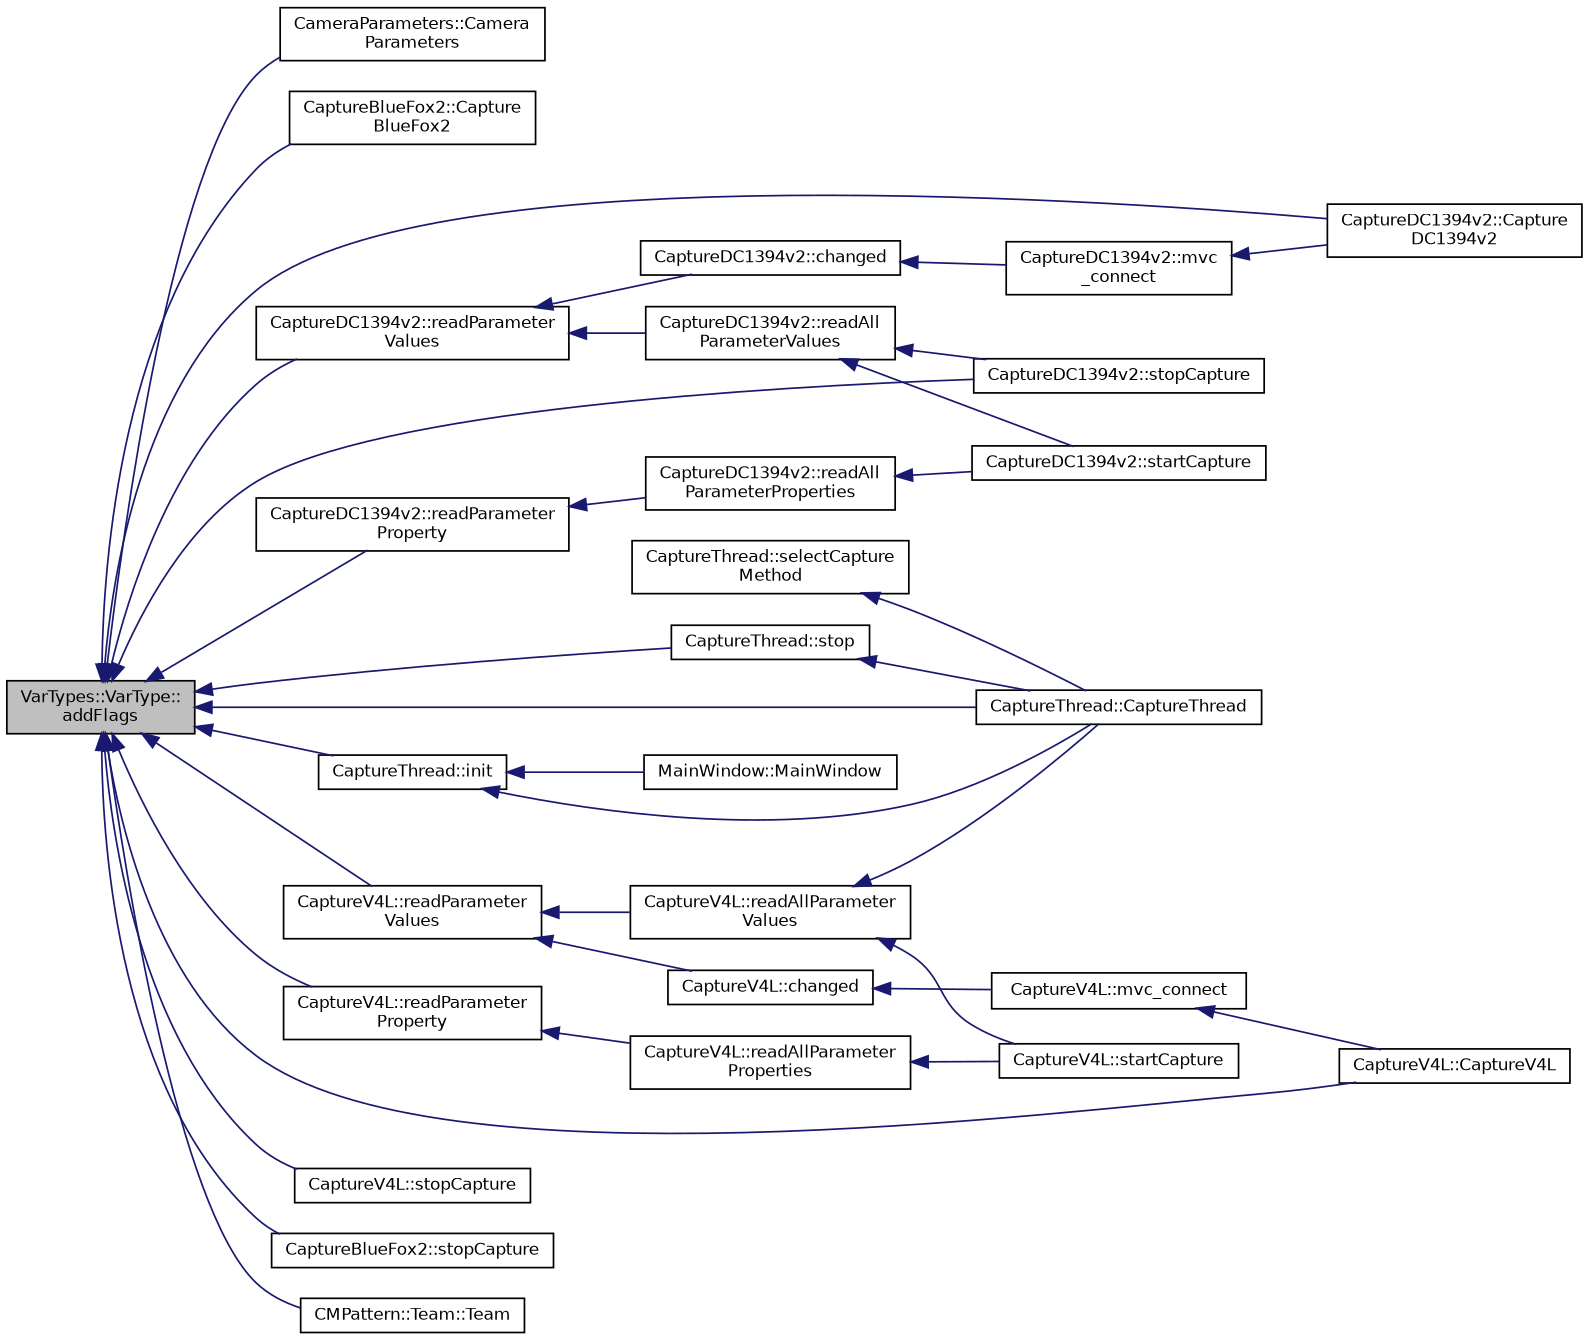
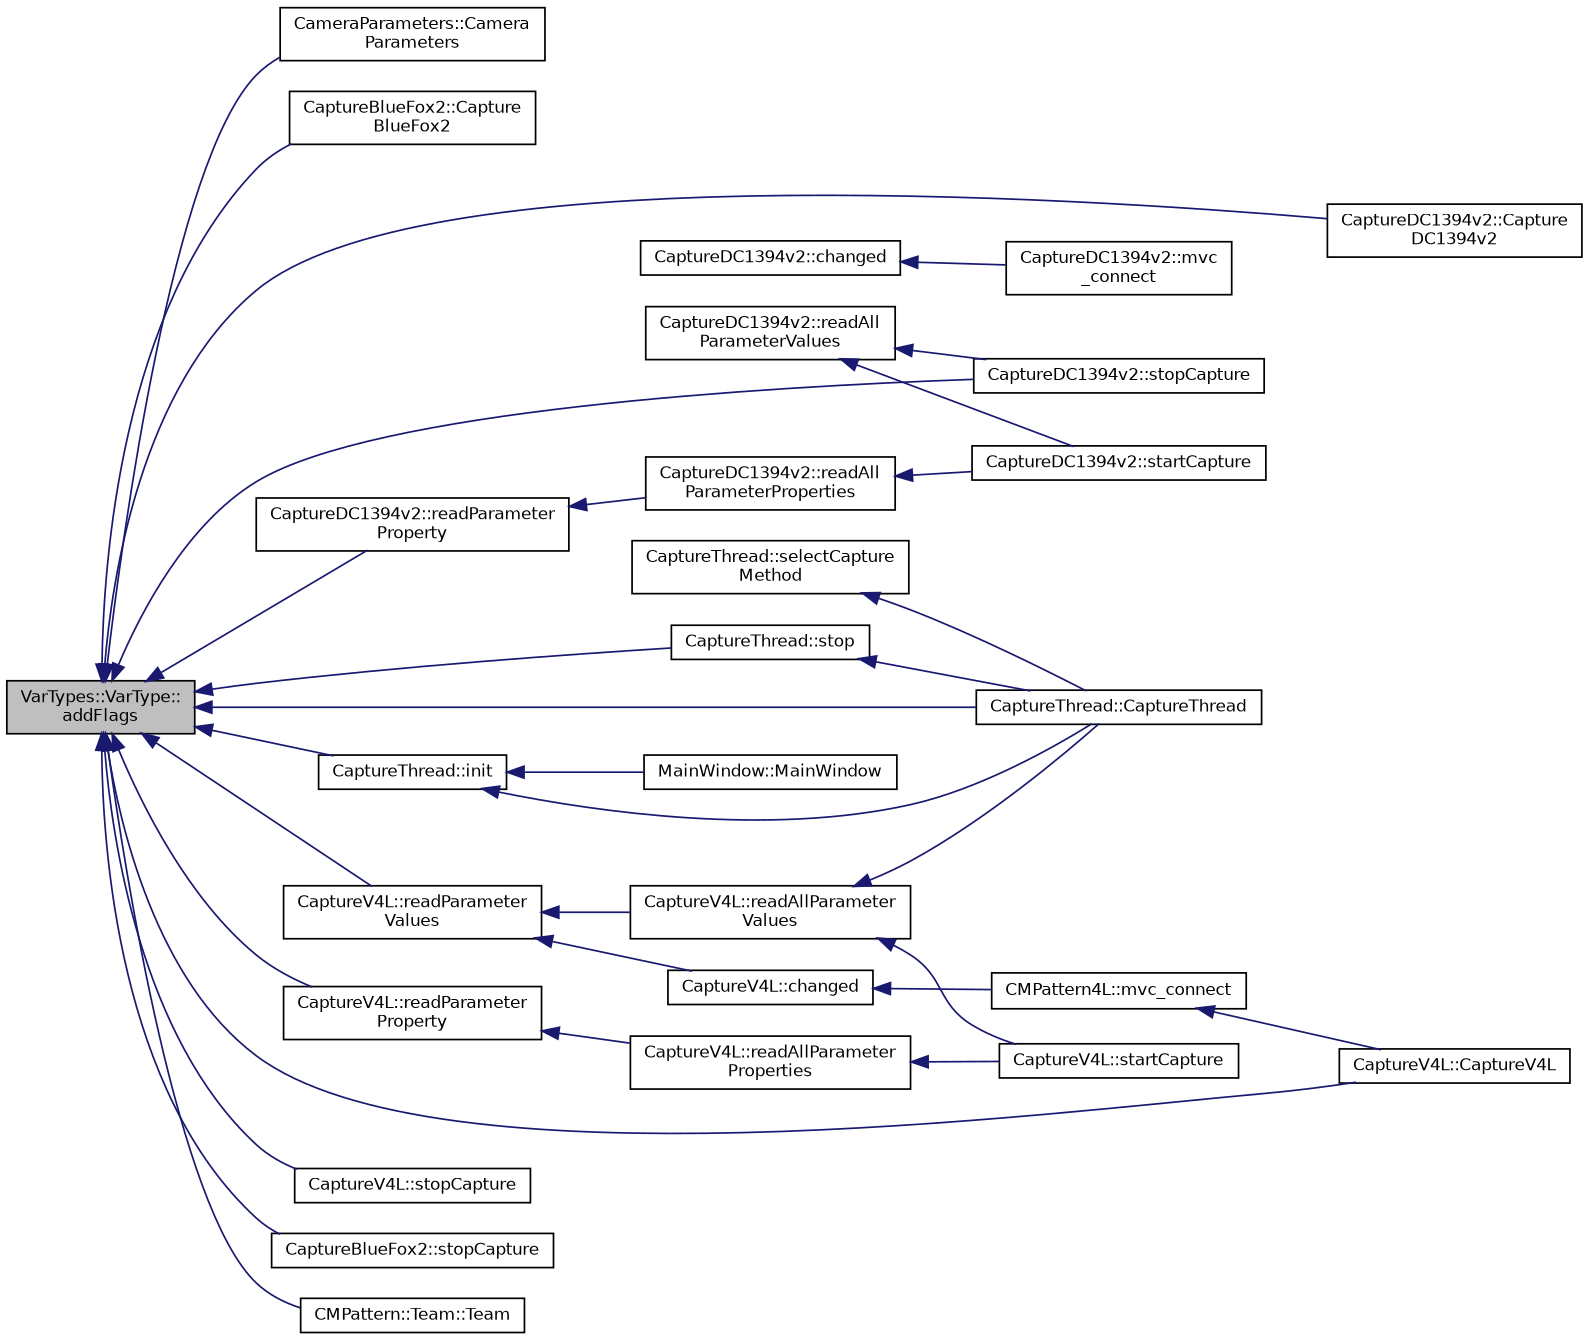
edge "CaptureDC1394v2::Capture DC1394v2" -> "CaptureDC1394v2::mvc _connect": removed
node "CaptureDC1394v2::readParameter Values": removed
node "CaptureV4L::mvc_connect": label "CaptureV4L::mvc_connect" -> "CMPattern4L::mvc_connect"
